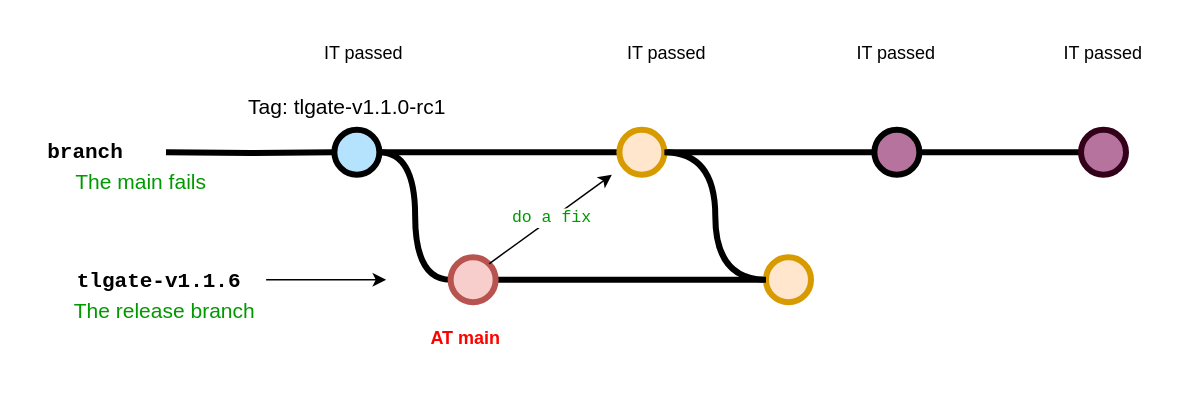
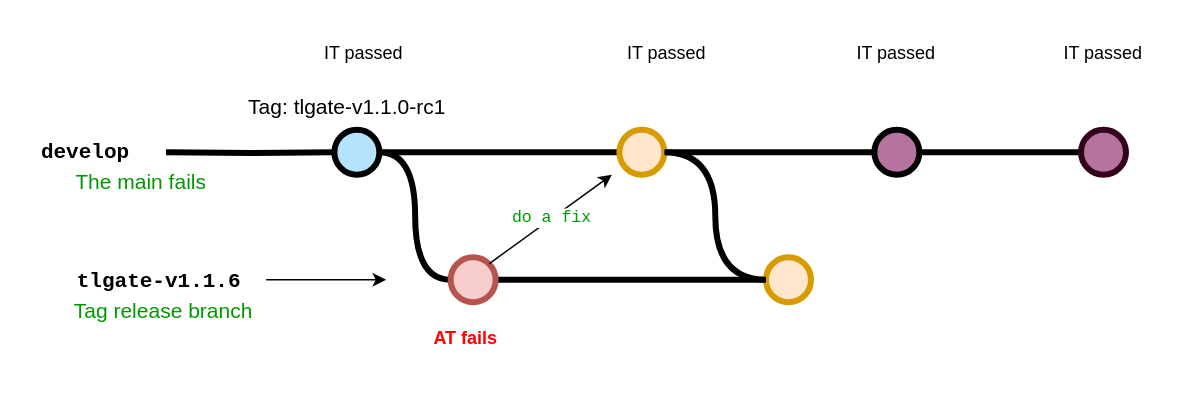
node "branch": label "branch" -> "develop"
node "The release branch": label "The release branch" -> "Tag release branch"
node "AT main": label "AT main" -> "AT fails"
